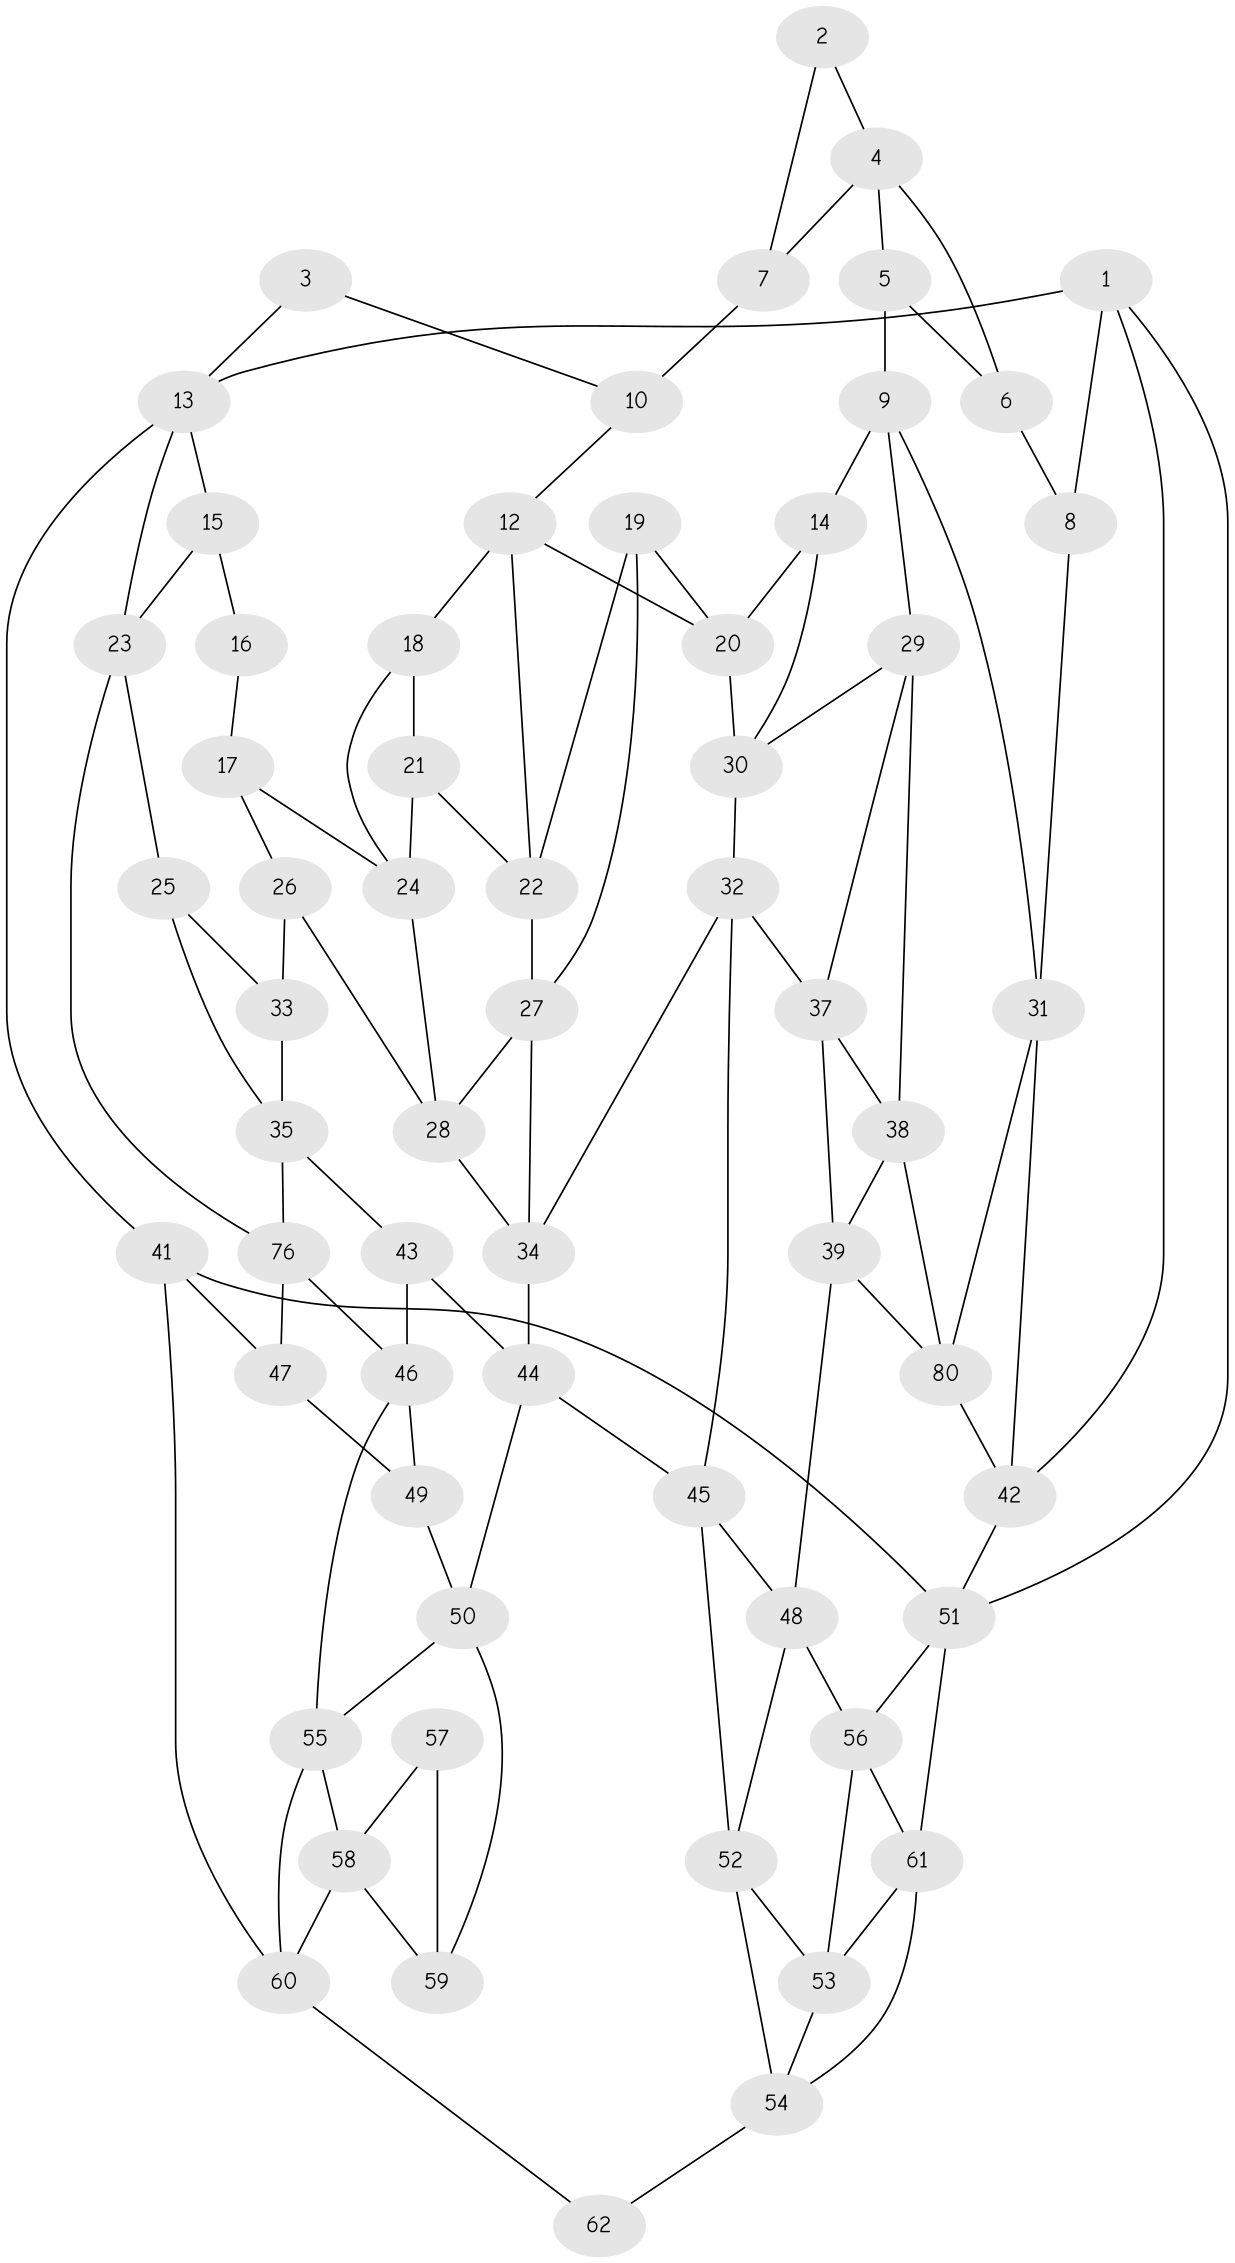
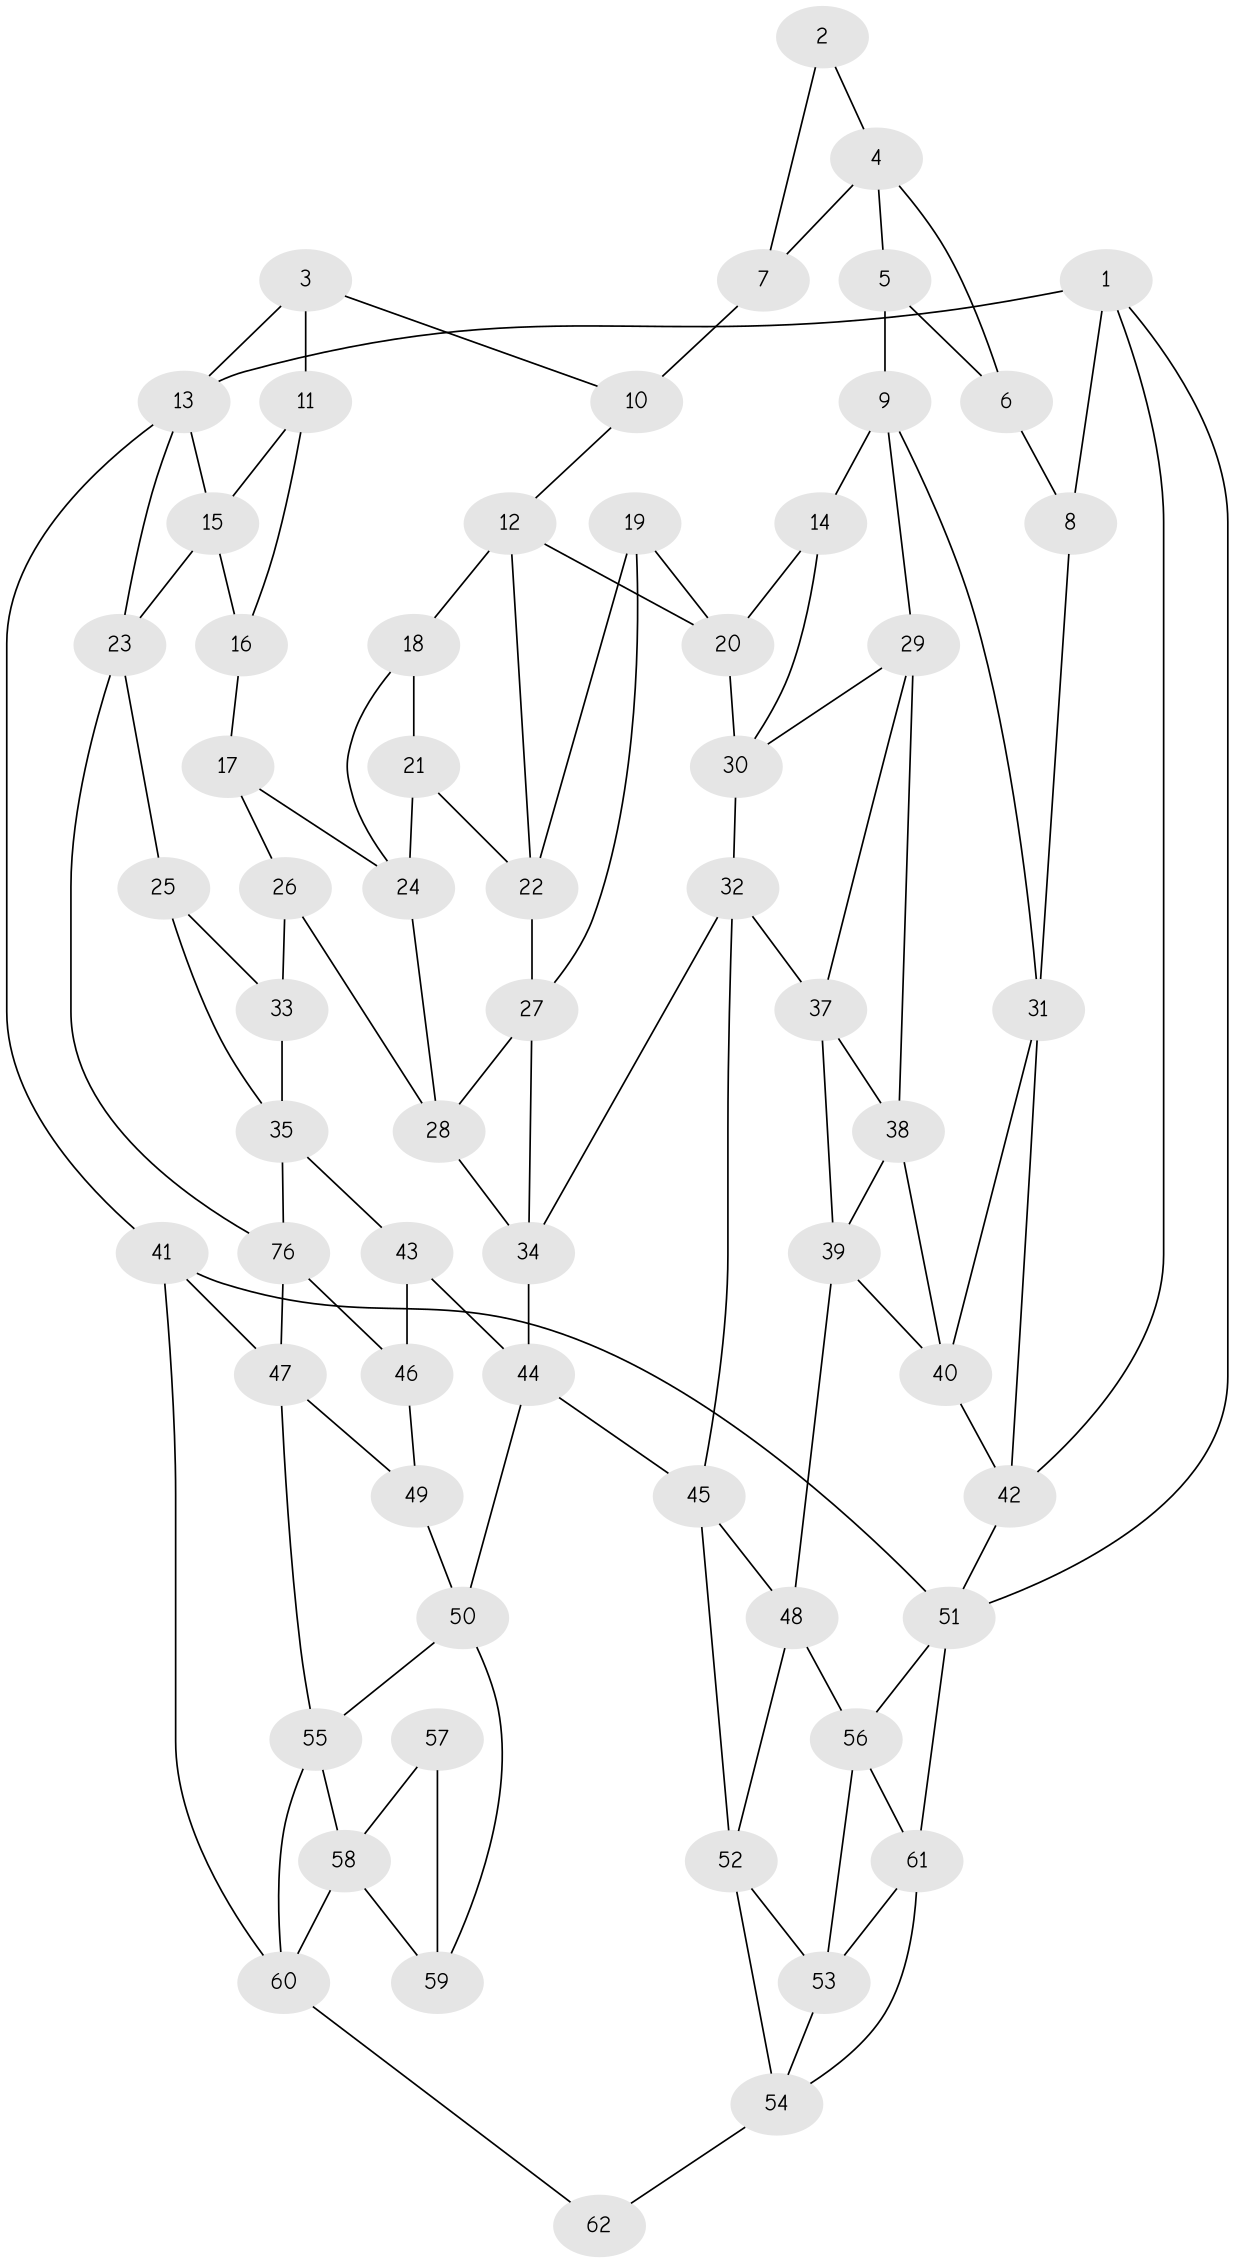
node "11": added
node "80": label "80" -> "40"
edge "46" -- "55": now "47" -- "55"
